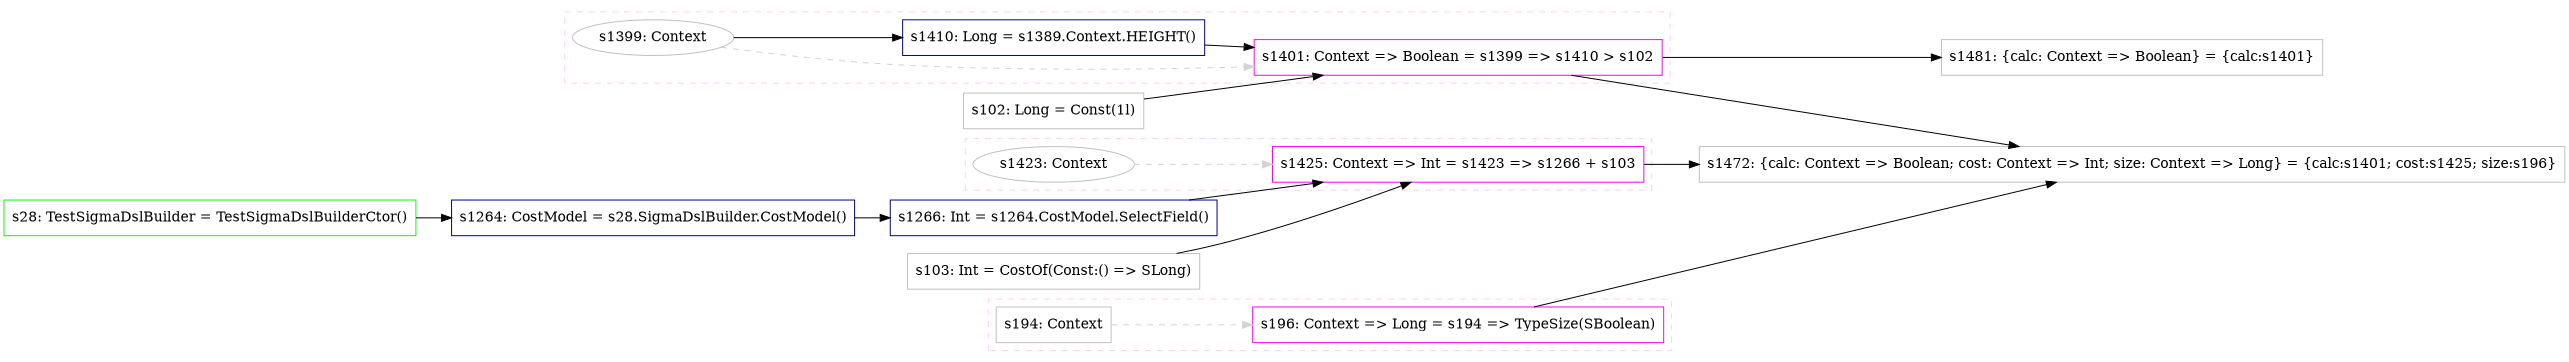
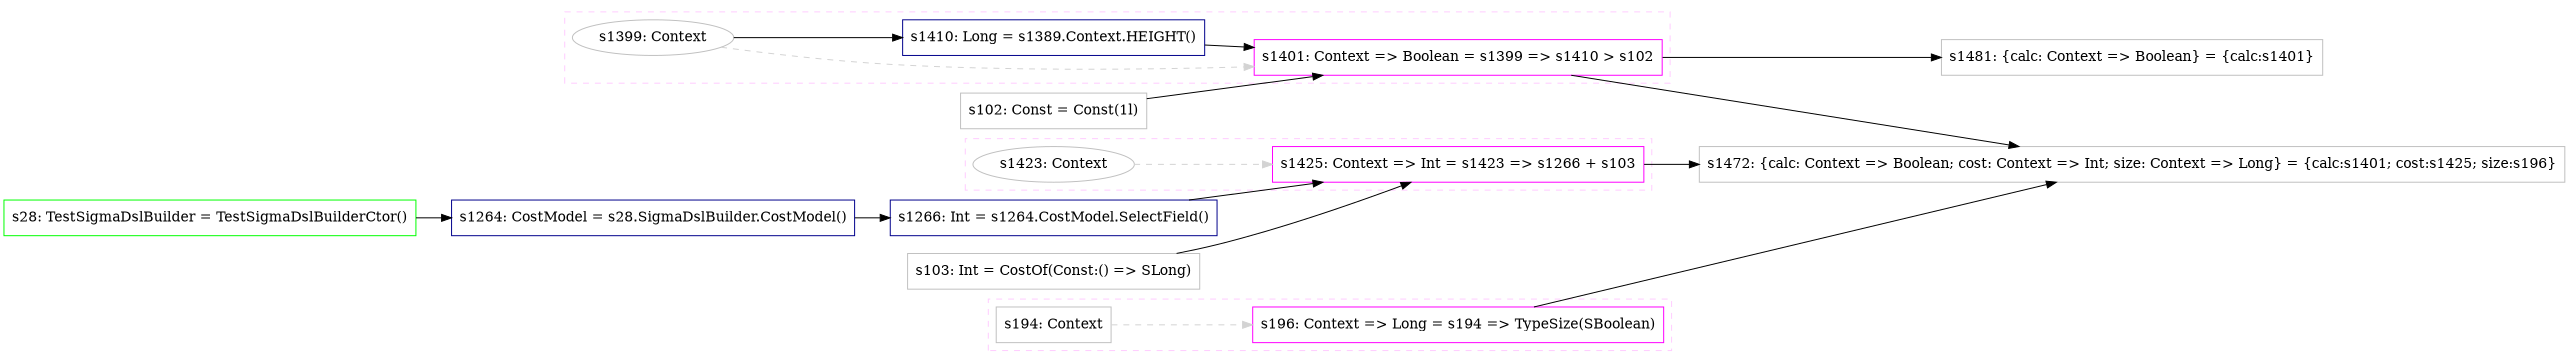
node "s102: Long = Const(1l)": label "s102: Long = Const(1l)" -> "s102: Const = Const(1l)"
